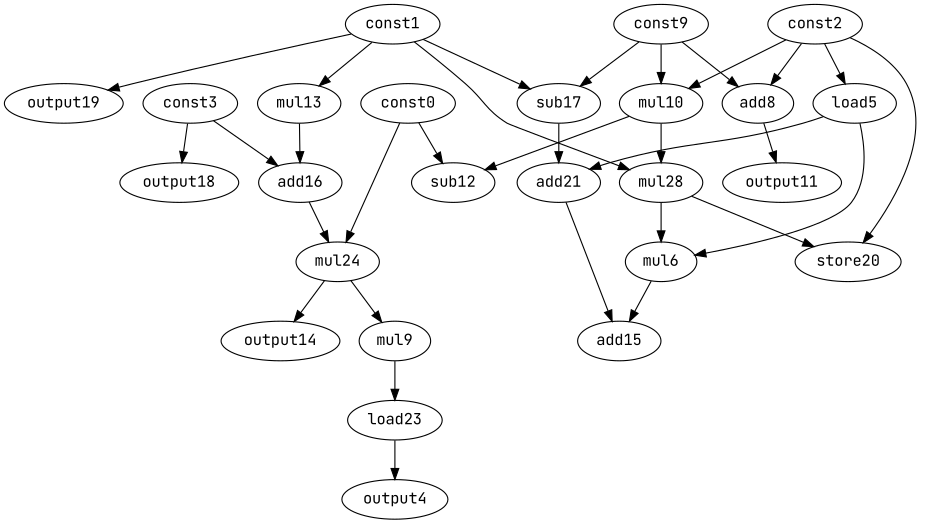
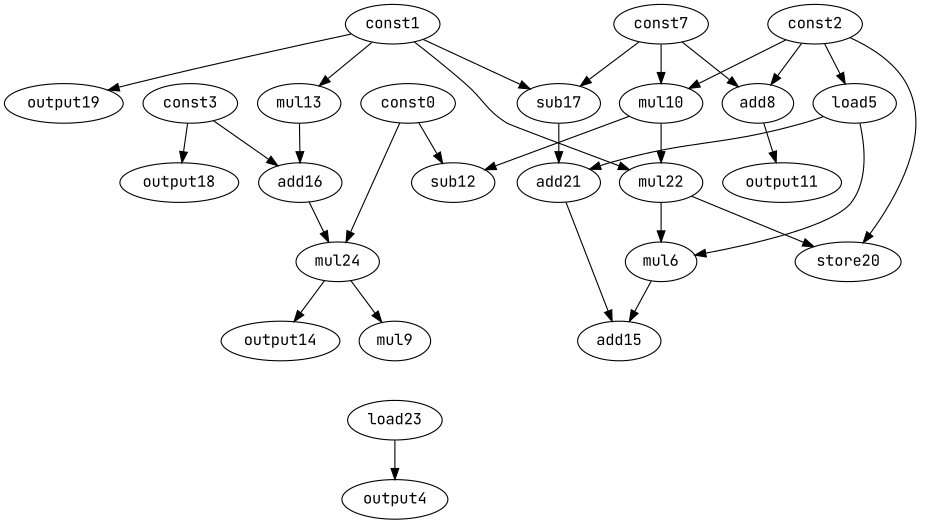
node "const9": label "const9" -> "const7"
node "mul28": label "mul28" -> "mul22"
edge "mul9" -> "load23": removed
